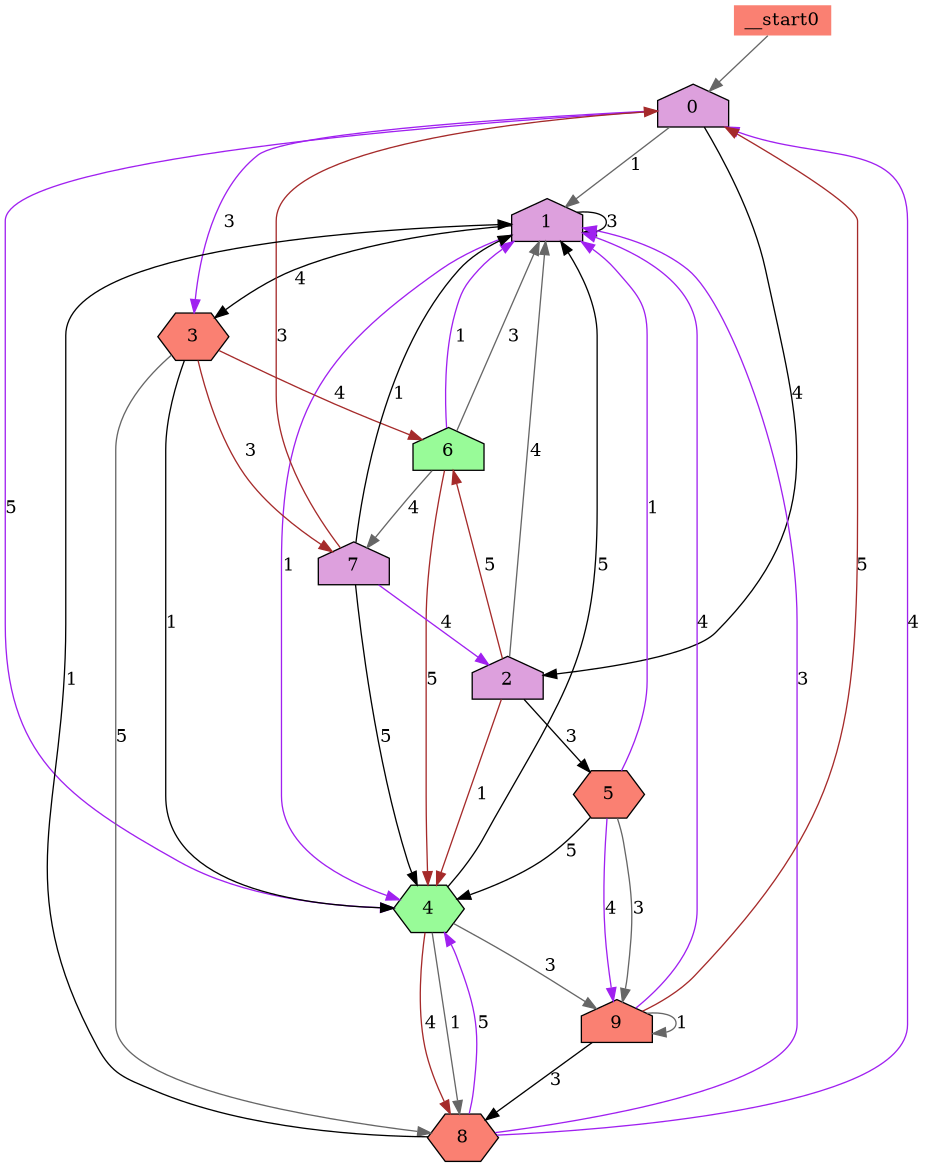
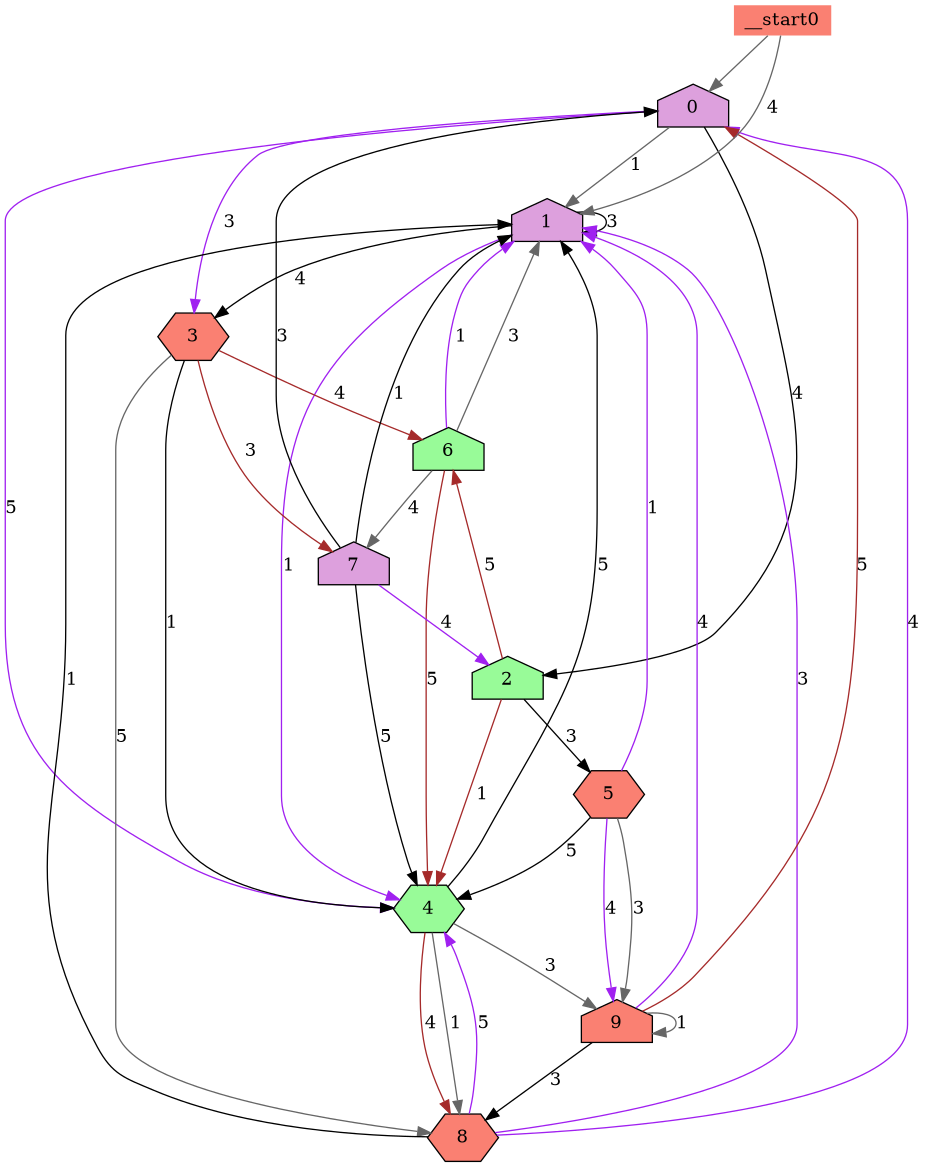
edge "7" -> "0": color brown -> black
edge "2" -> "1": now "__start0" -> "1"
node "2": fillcolor plum -> palegreen
